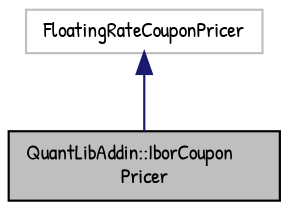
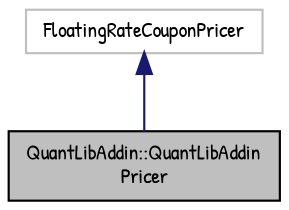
node "QuantLibAddin::IborCoupon Pricer": label "QuantLibAddin::IborCoupon Pricer" -> "QuantLibAddin::QuantLibAddin Pricer"
